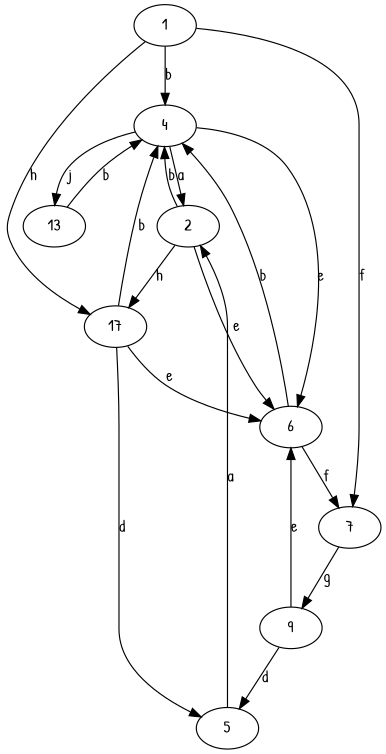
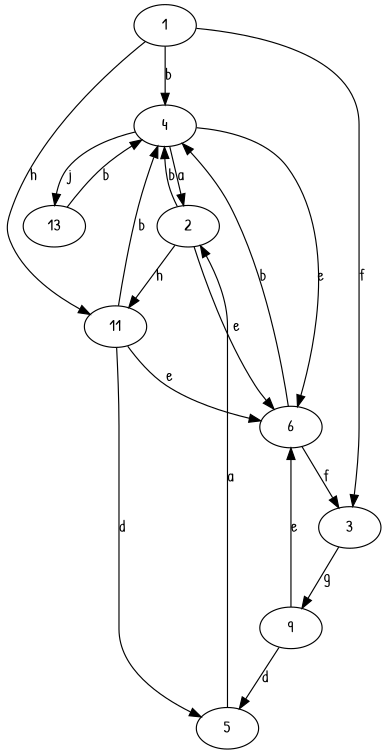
node "17": label "17" -> "11"
node "7": label "7" -> "3"
